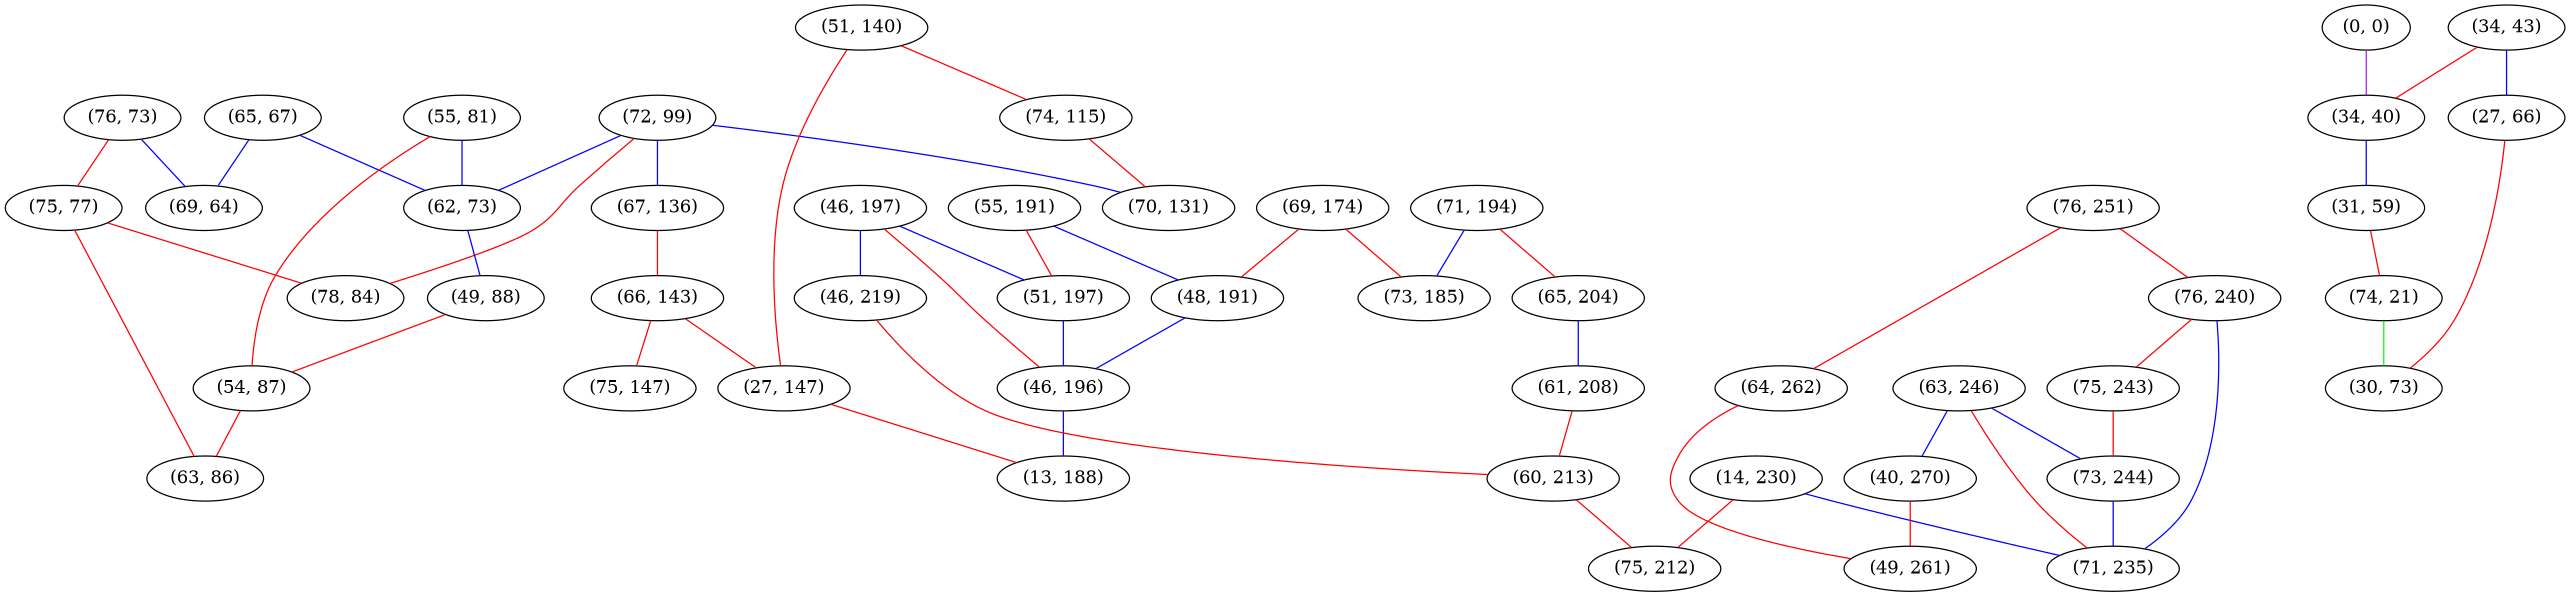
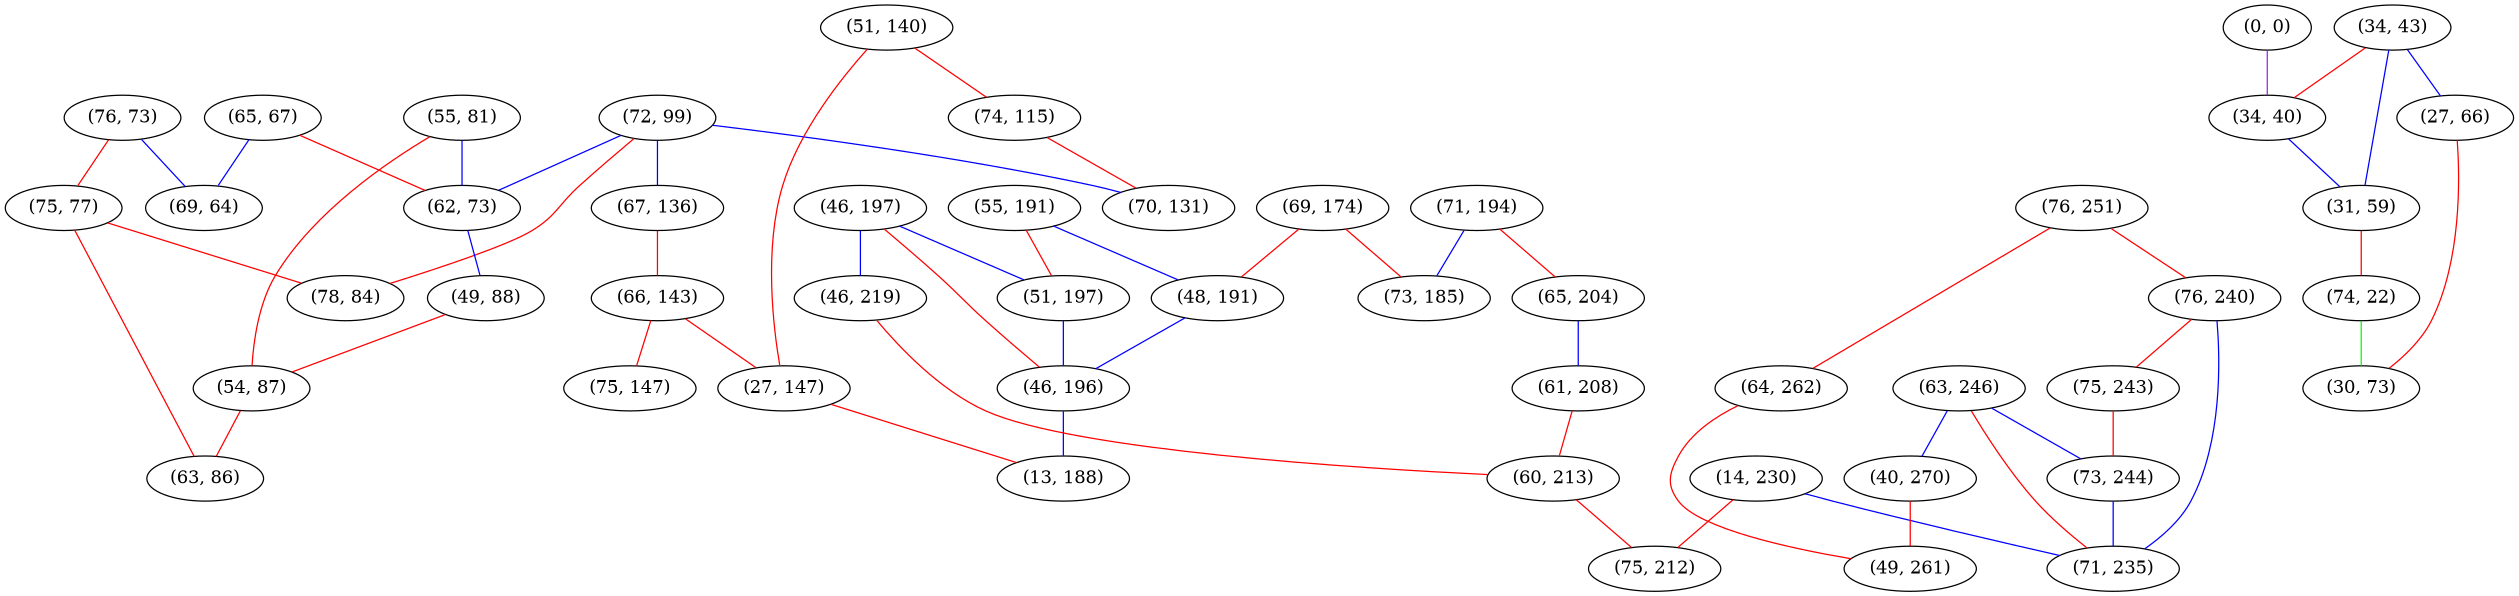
edge "(34, 43)" -- "(31, 59)": added
edge "(65, 67)" -- "(62, 73)": color blue -> red
node "(74, 21)": label "(74, 21)" -> "(74, 22)"
